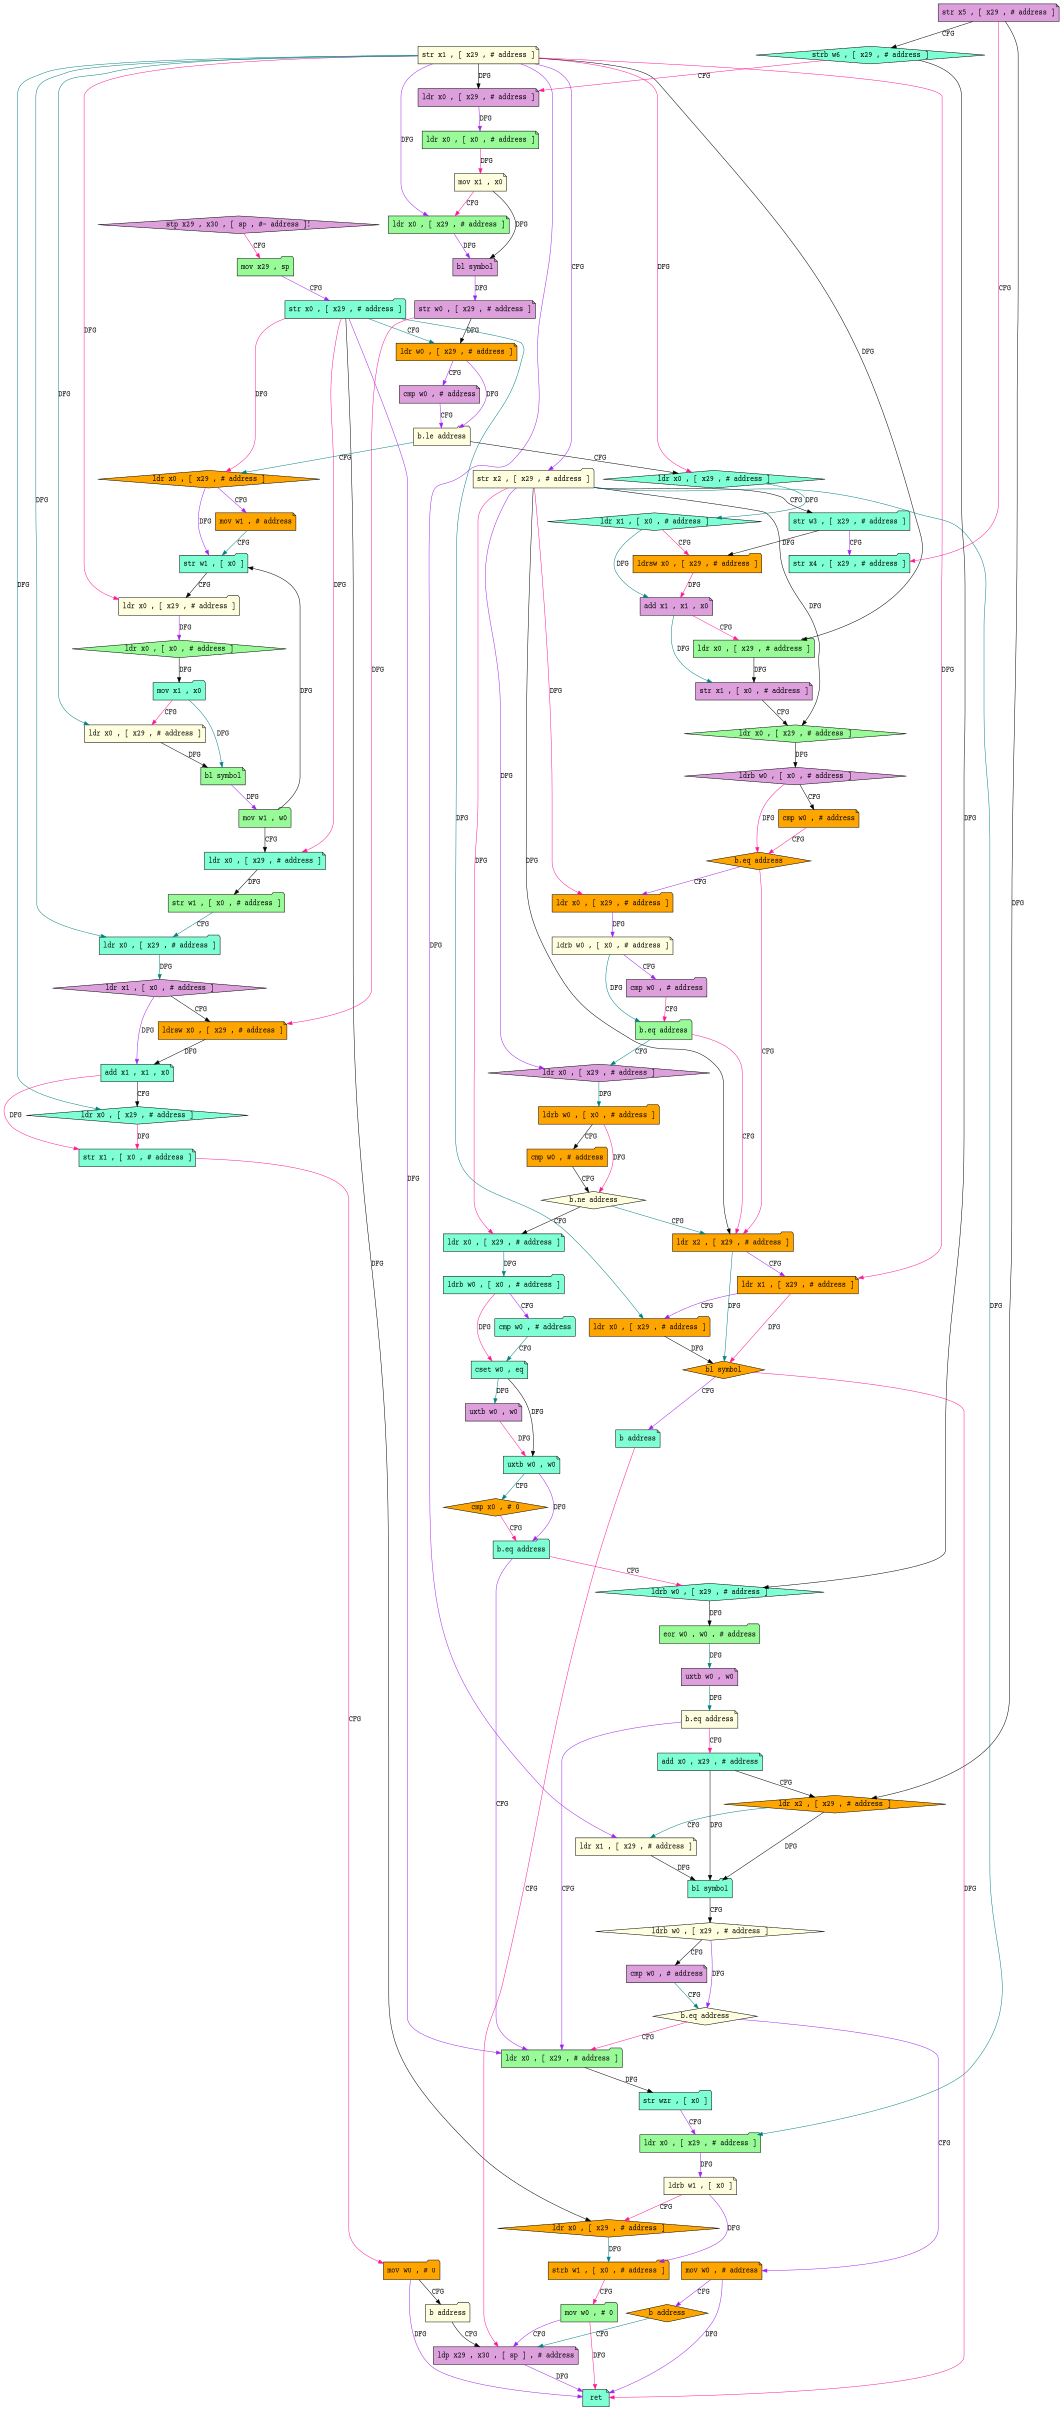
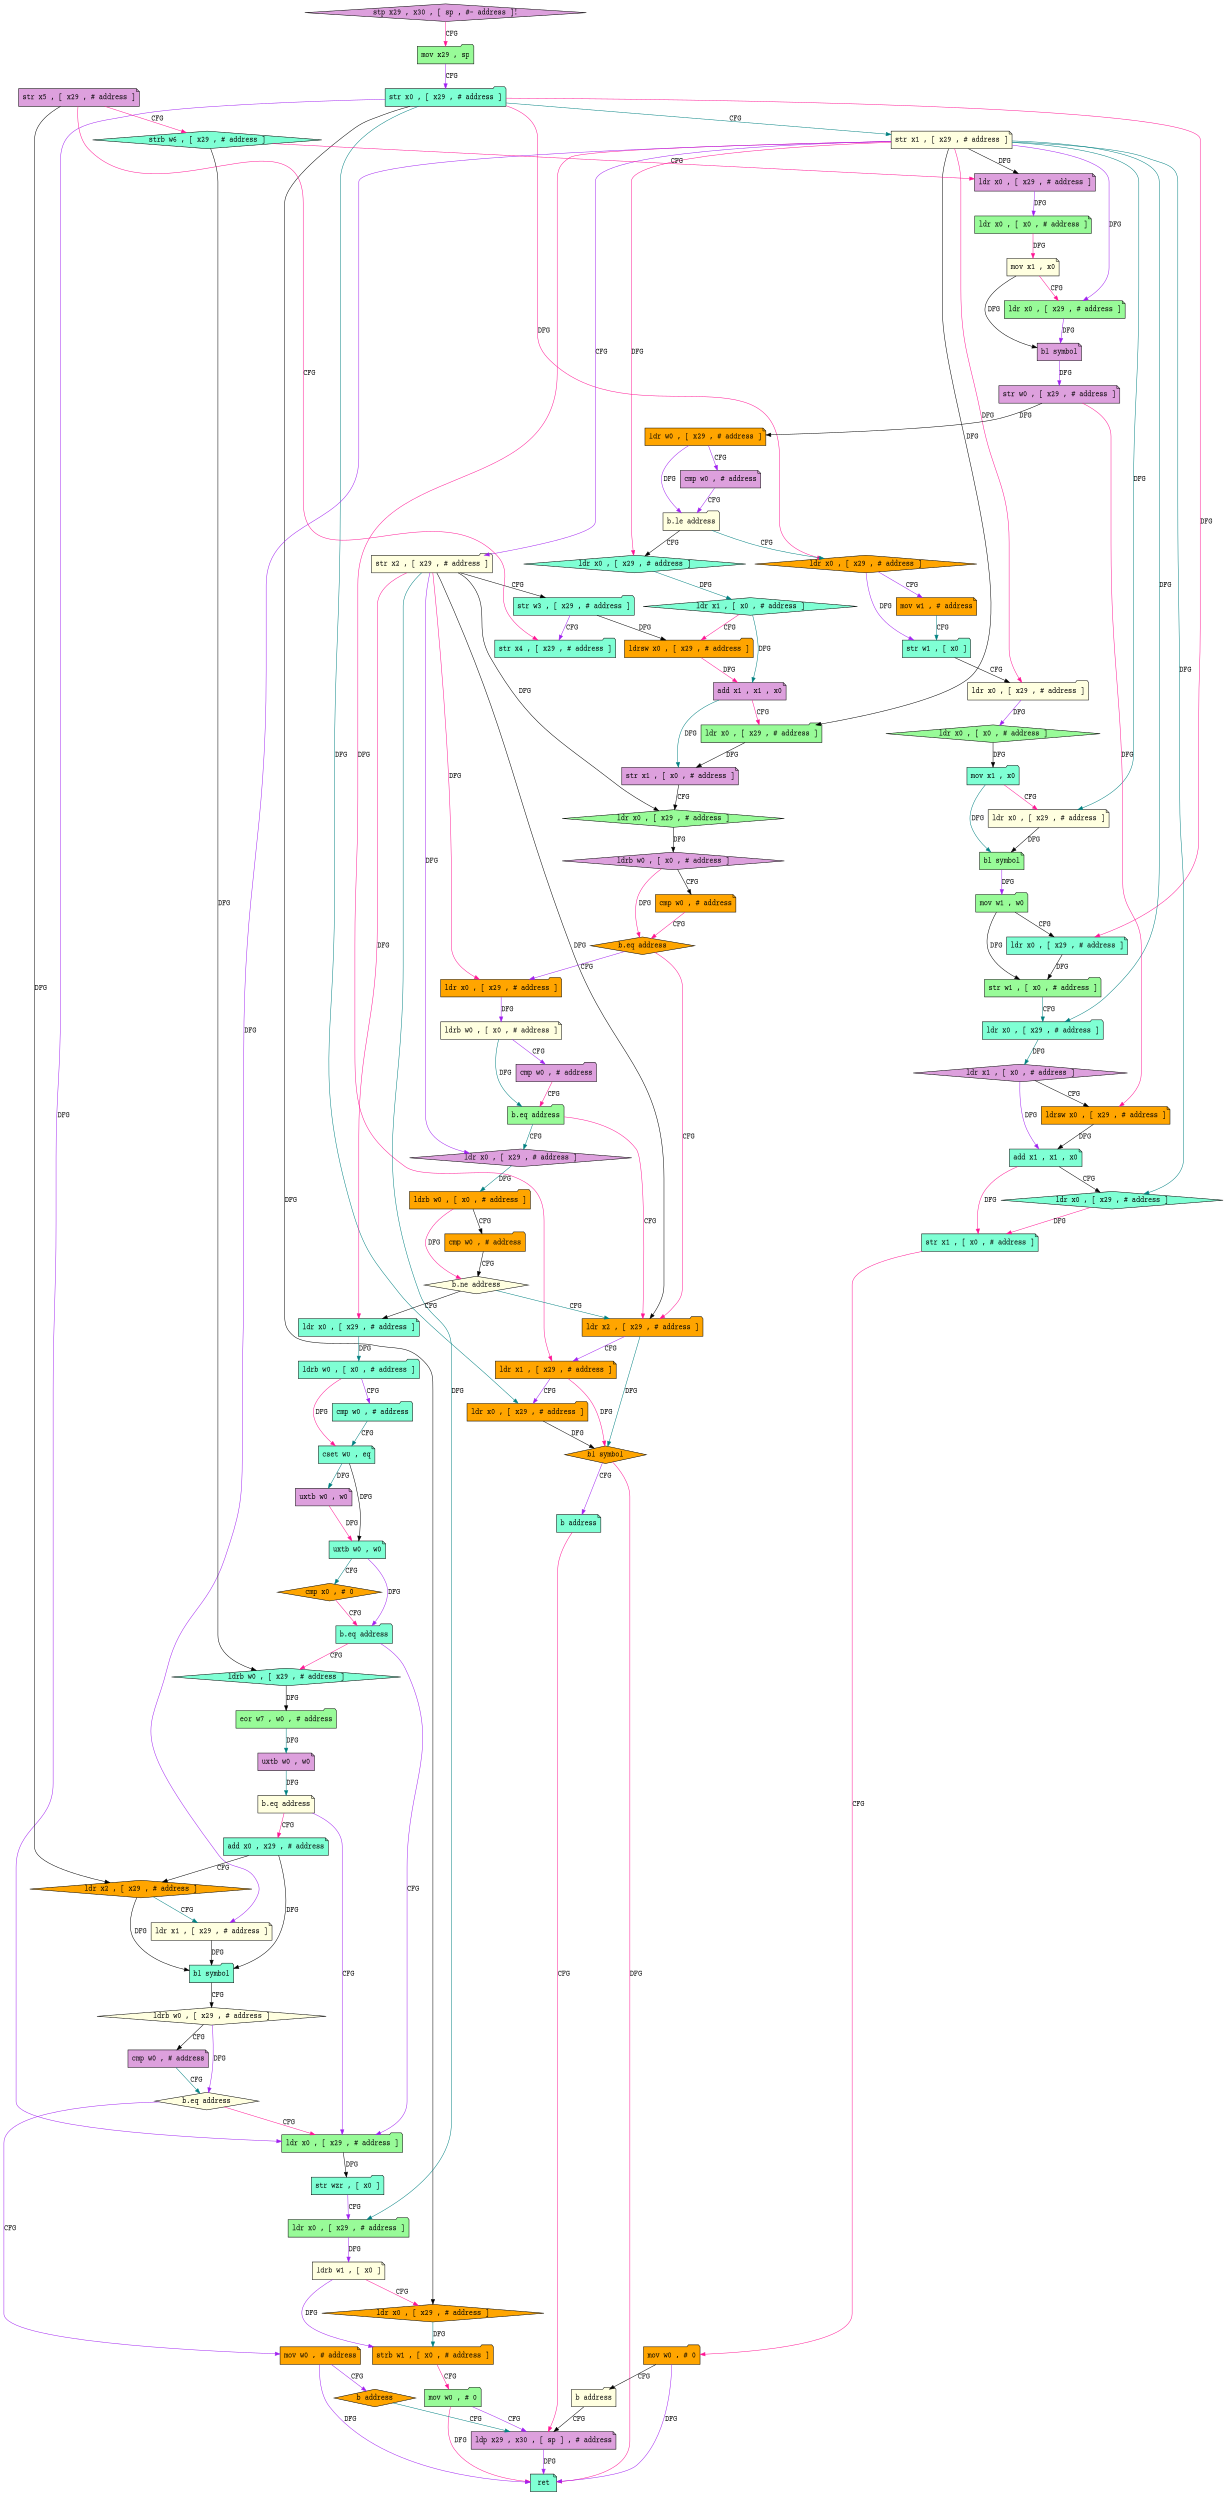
edge "str x5 , [ x29 , # address ]" -> "strb w6 , [ x29 , # address ]": color black -> deeppink
edge "str x0 , [ x29 , # address ]" -> "ldr w0 , [ x29 , # address ]": now "str x0 , [ x29 , # address ]" -> "str x1 , [ x29 , # address ]"
edge "mov w1 , w0" -> "str w1 , [ x0 ]": now "mov w1 , w0" -> "str w1 , [ x0 , # address ]"
node "eor w0 , w0 , # address": label "eor w0 , w0 , # address" -> "eor w7 , w0 , # address"
